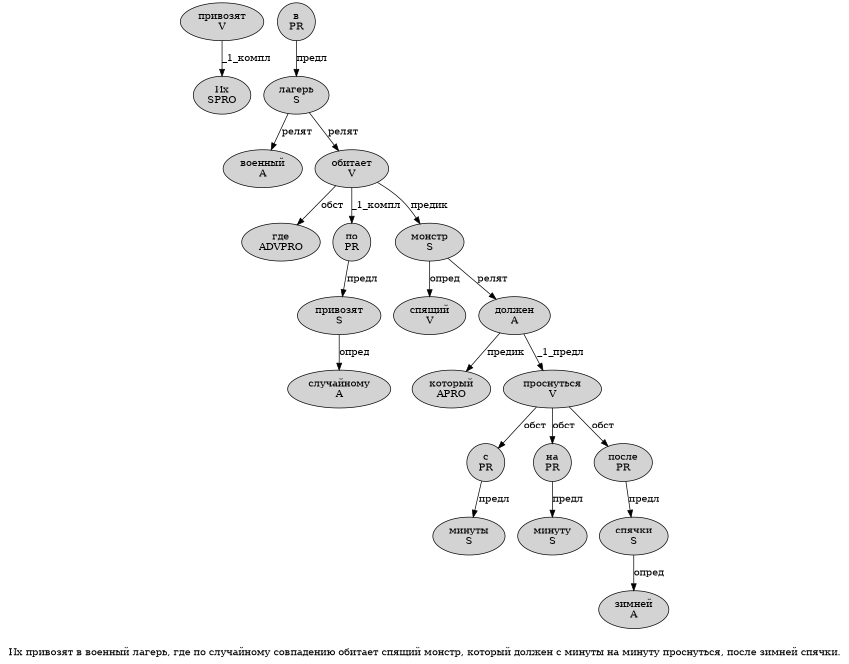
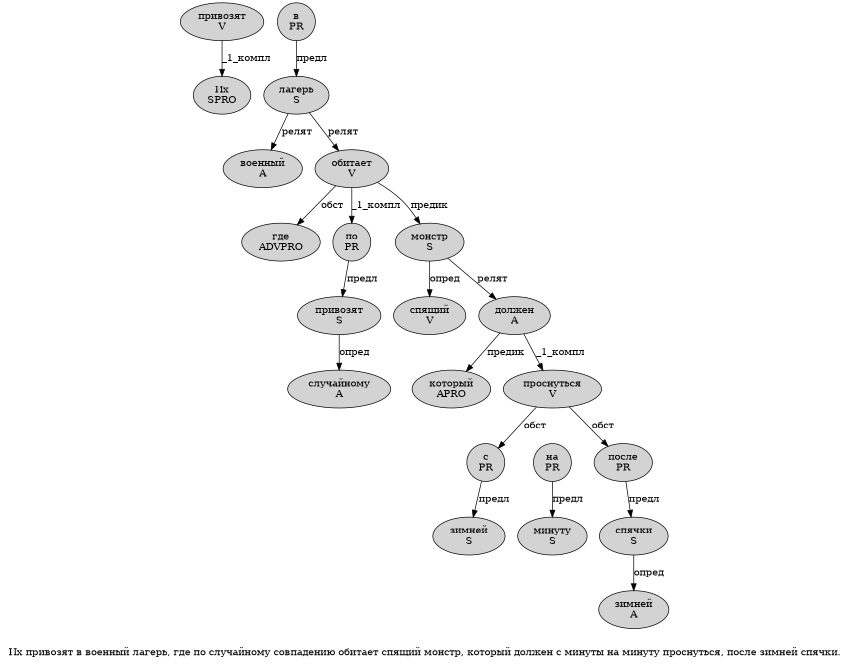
edge "должен A" -> "проснуться V": label "_1_предл" -> "_1_компл"
edge "проснуться V" -> "на PR": removed, label "обст"
node "минуты S": label "минуты S" -> "зимней S"
